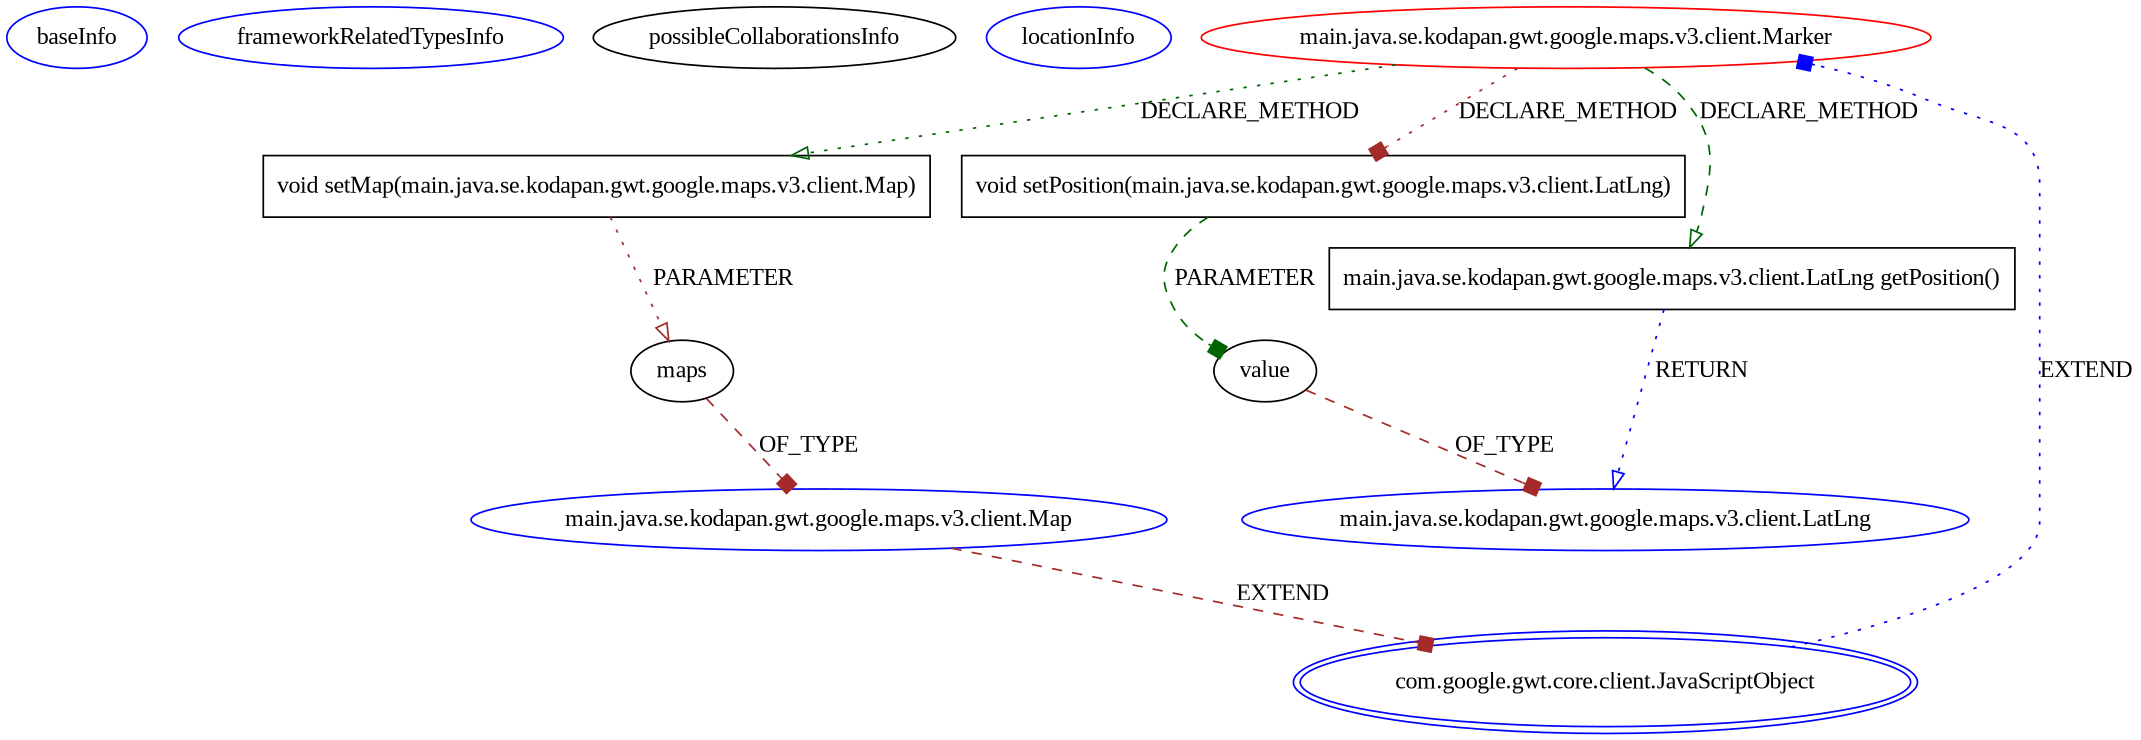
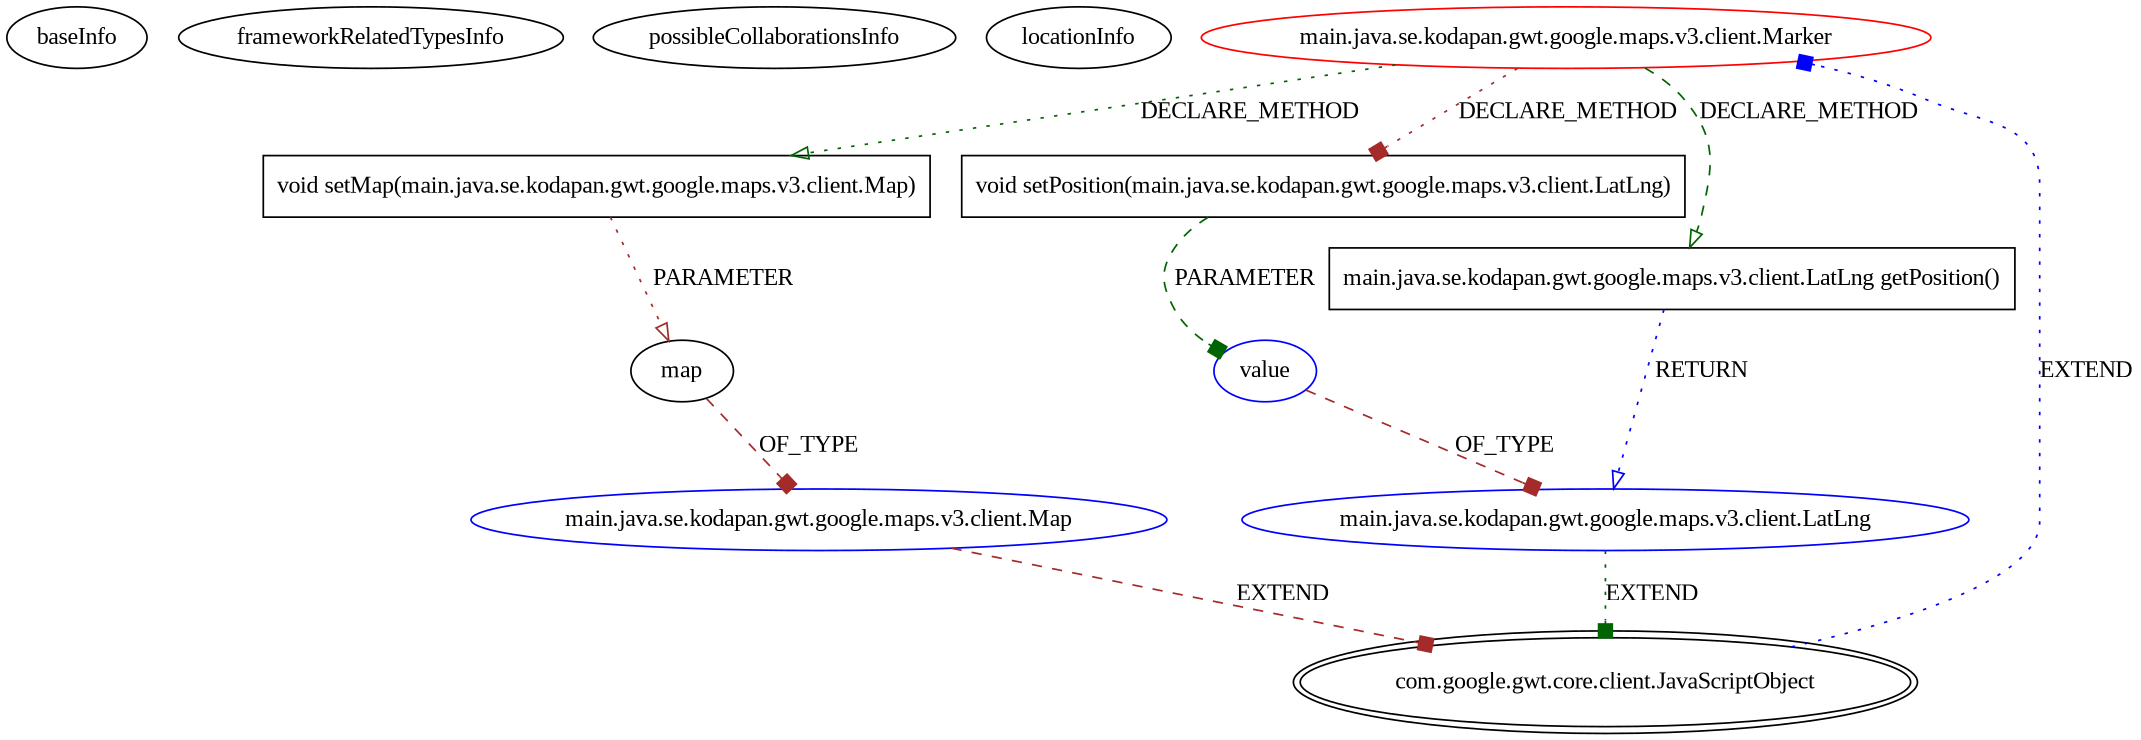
node "baseInfo": color blue -> black
node "frameworkRelatedTypesInfo": color blue -> black
node "locationInfo": color blue -> black
node "maps": label "maps" -> "map"
node "value": color black -> blue
edge "main.java.se.kodapan.gwt.google.maps.v3.client.LatLng" -> "com.google.gwt.core.client.JavaScriptObject": added, label "EXTEND"
node "com.google.gwt.core.client.JavaScriptObject": color blue -> black
